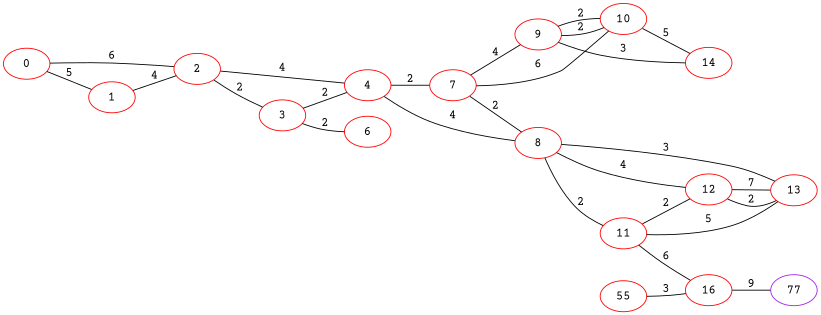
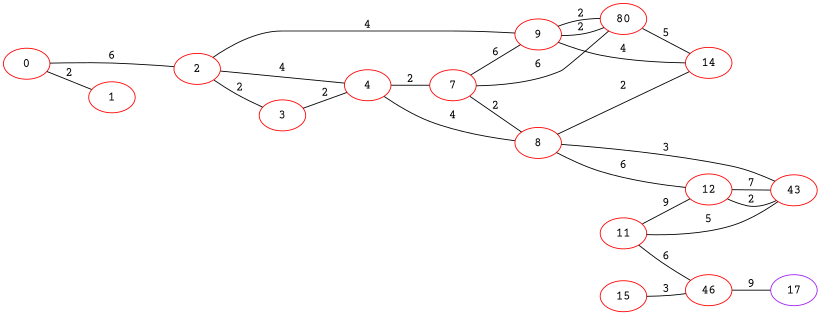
node "10": label "10" -> "80"
edge "9" -- "14": label "3" -> "4"
edge "9" -- "7": label "4" -> "6"
edge "0" -- "1": label "5" -> "2"
edge "2" -- "1": now "2" -- "9"
node "6": removed
edge "8" -- "12": label "4" -> "6"
node "13": label "13" -> "43"
edge "8" -- "11": now "8" -- "14"
edge "12" -- "11": label "2" -> "9"
node "16": label "16" -> "46"
node "77": label "77" -> "17"
node "55": label "55" -> "15"
